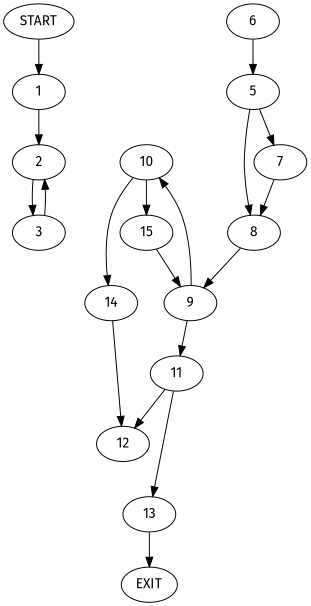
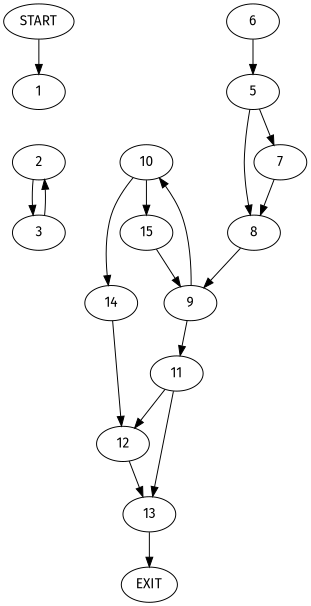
edge "1" -> "2": removed
edge "12" -> "13": added
